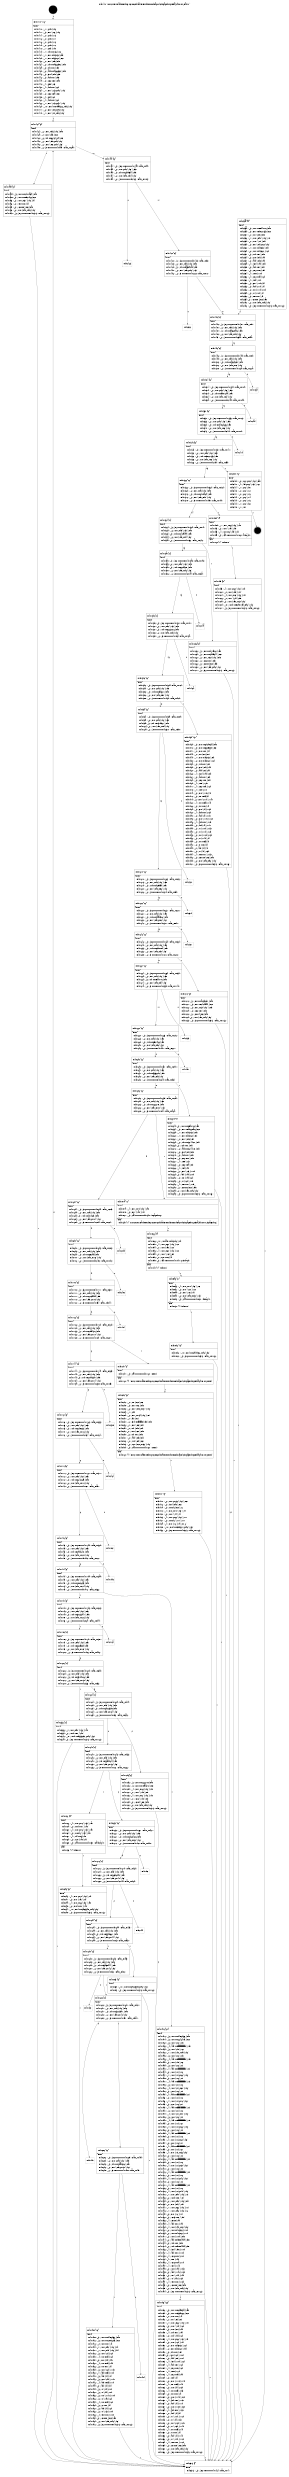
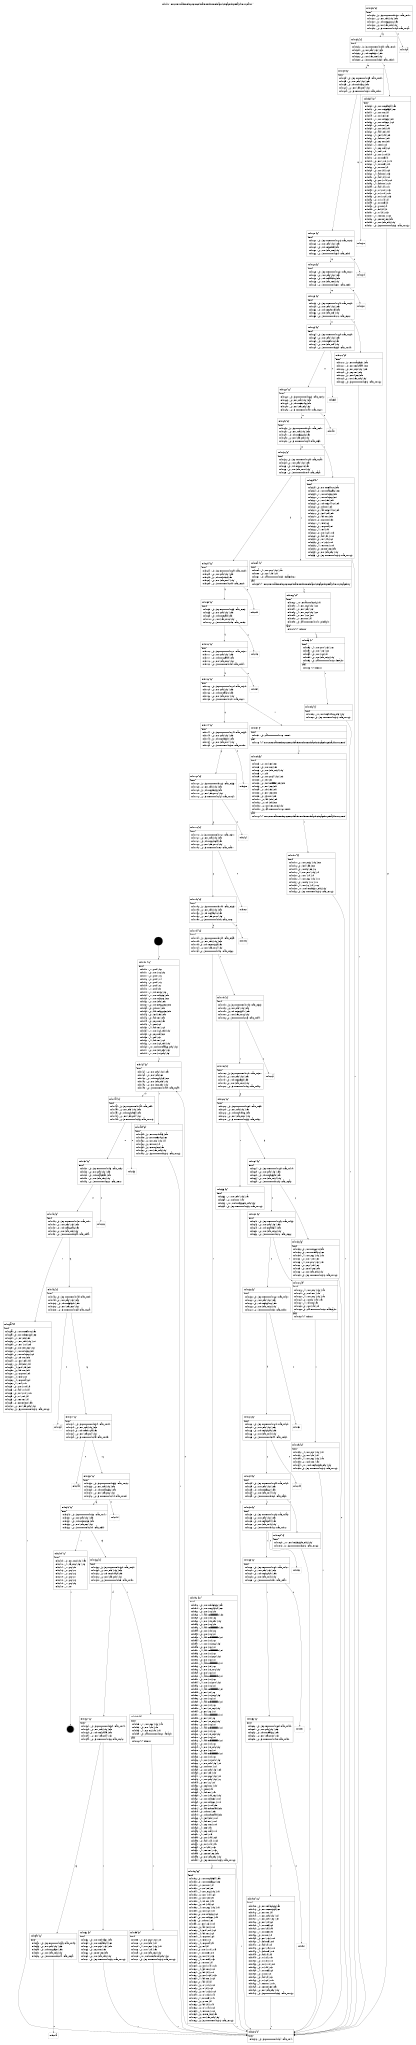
edge "0x4023aa [99]" -> "0x4014dc [28]": reversed
edge "0x4015a0 [28]" -> "0x4015bc [28]": removed, label "13"
